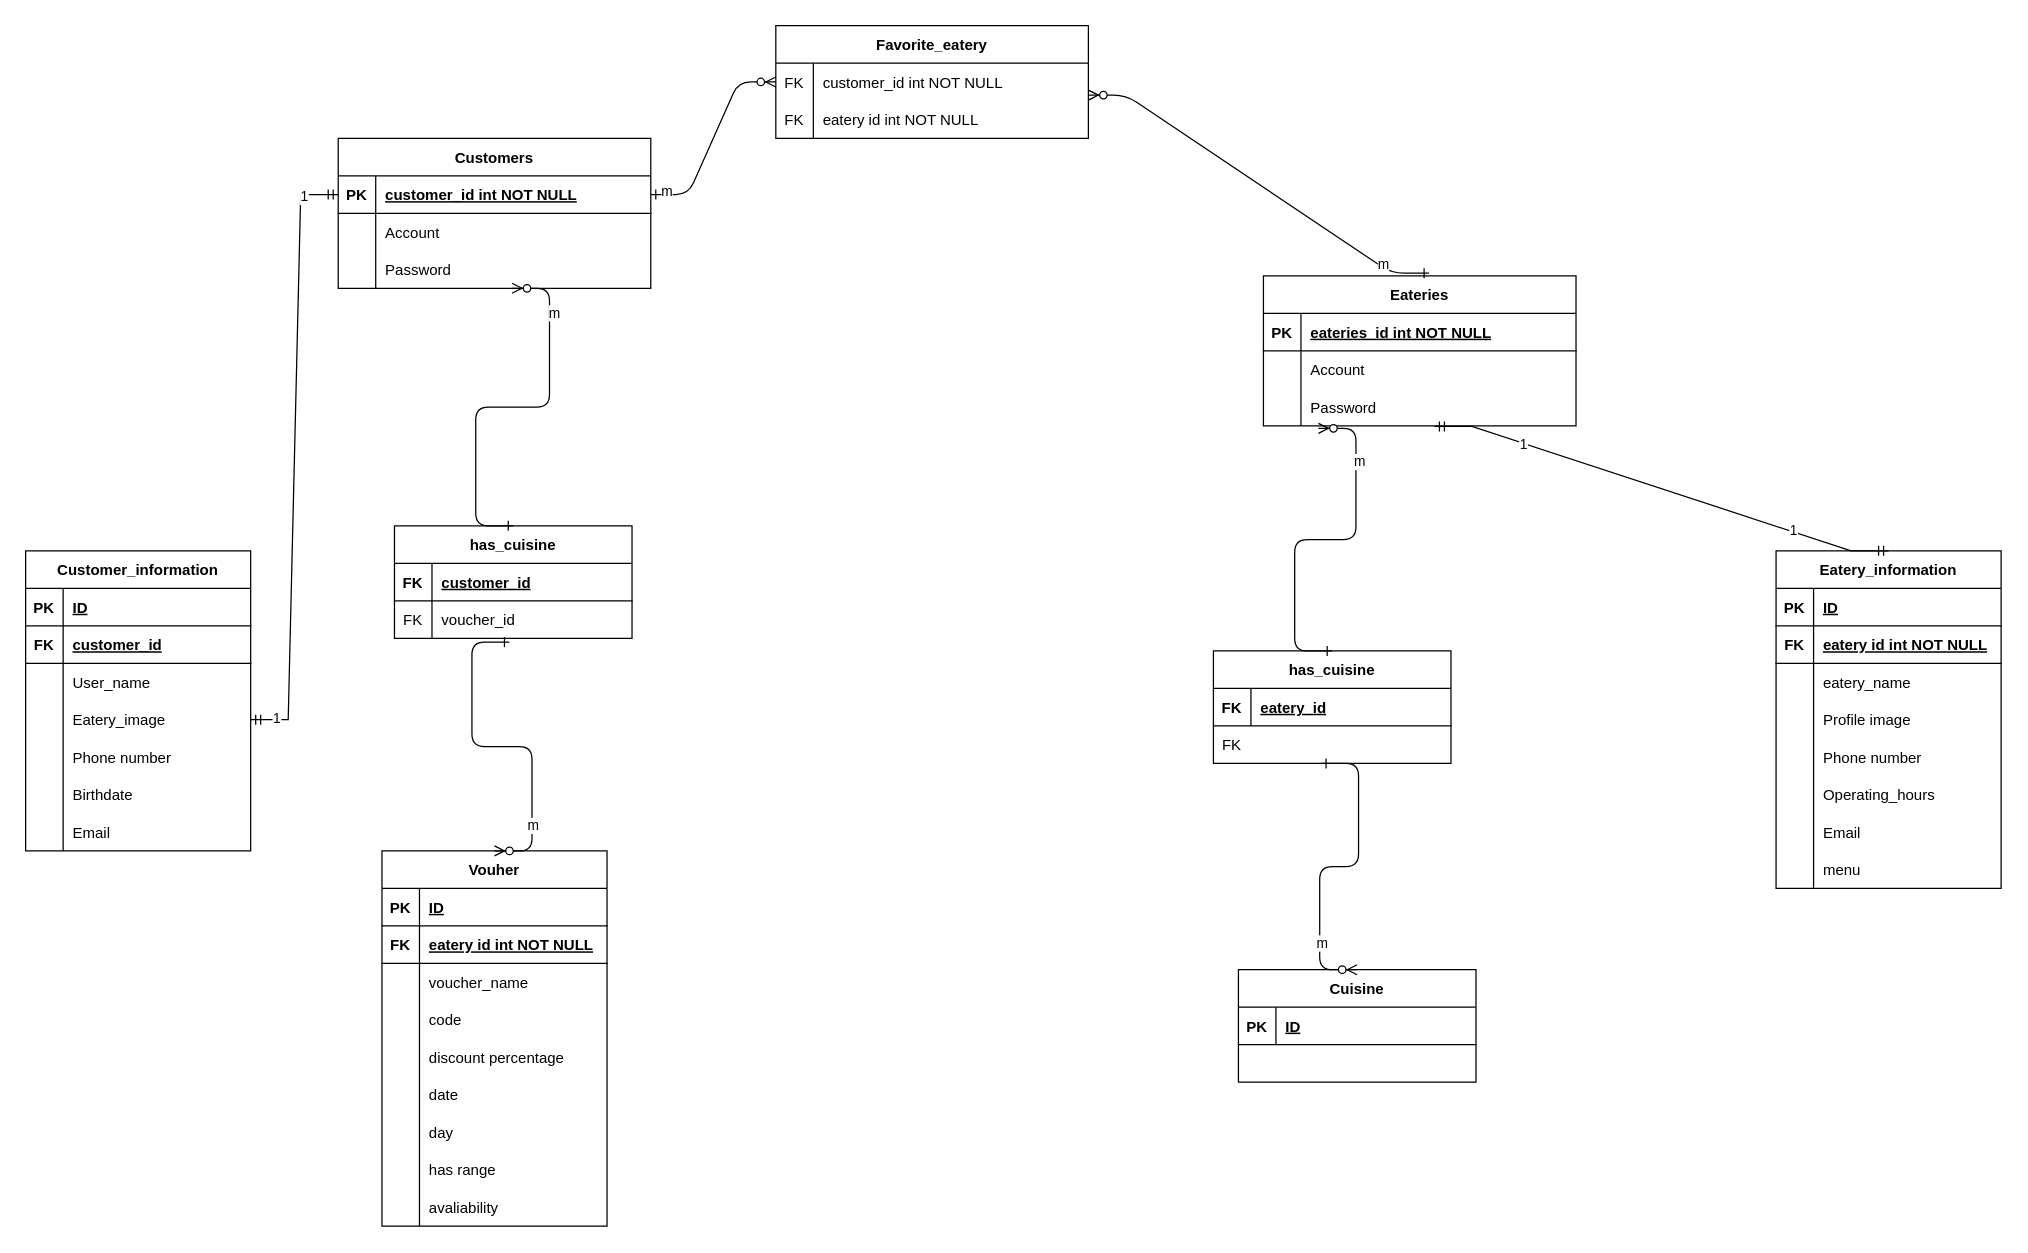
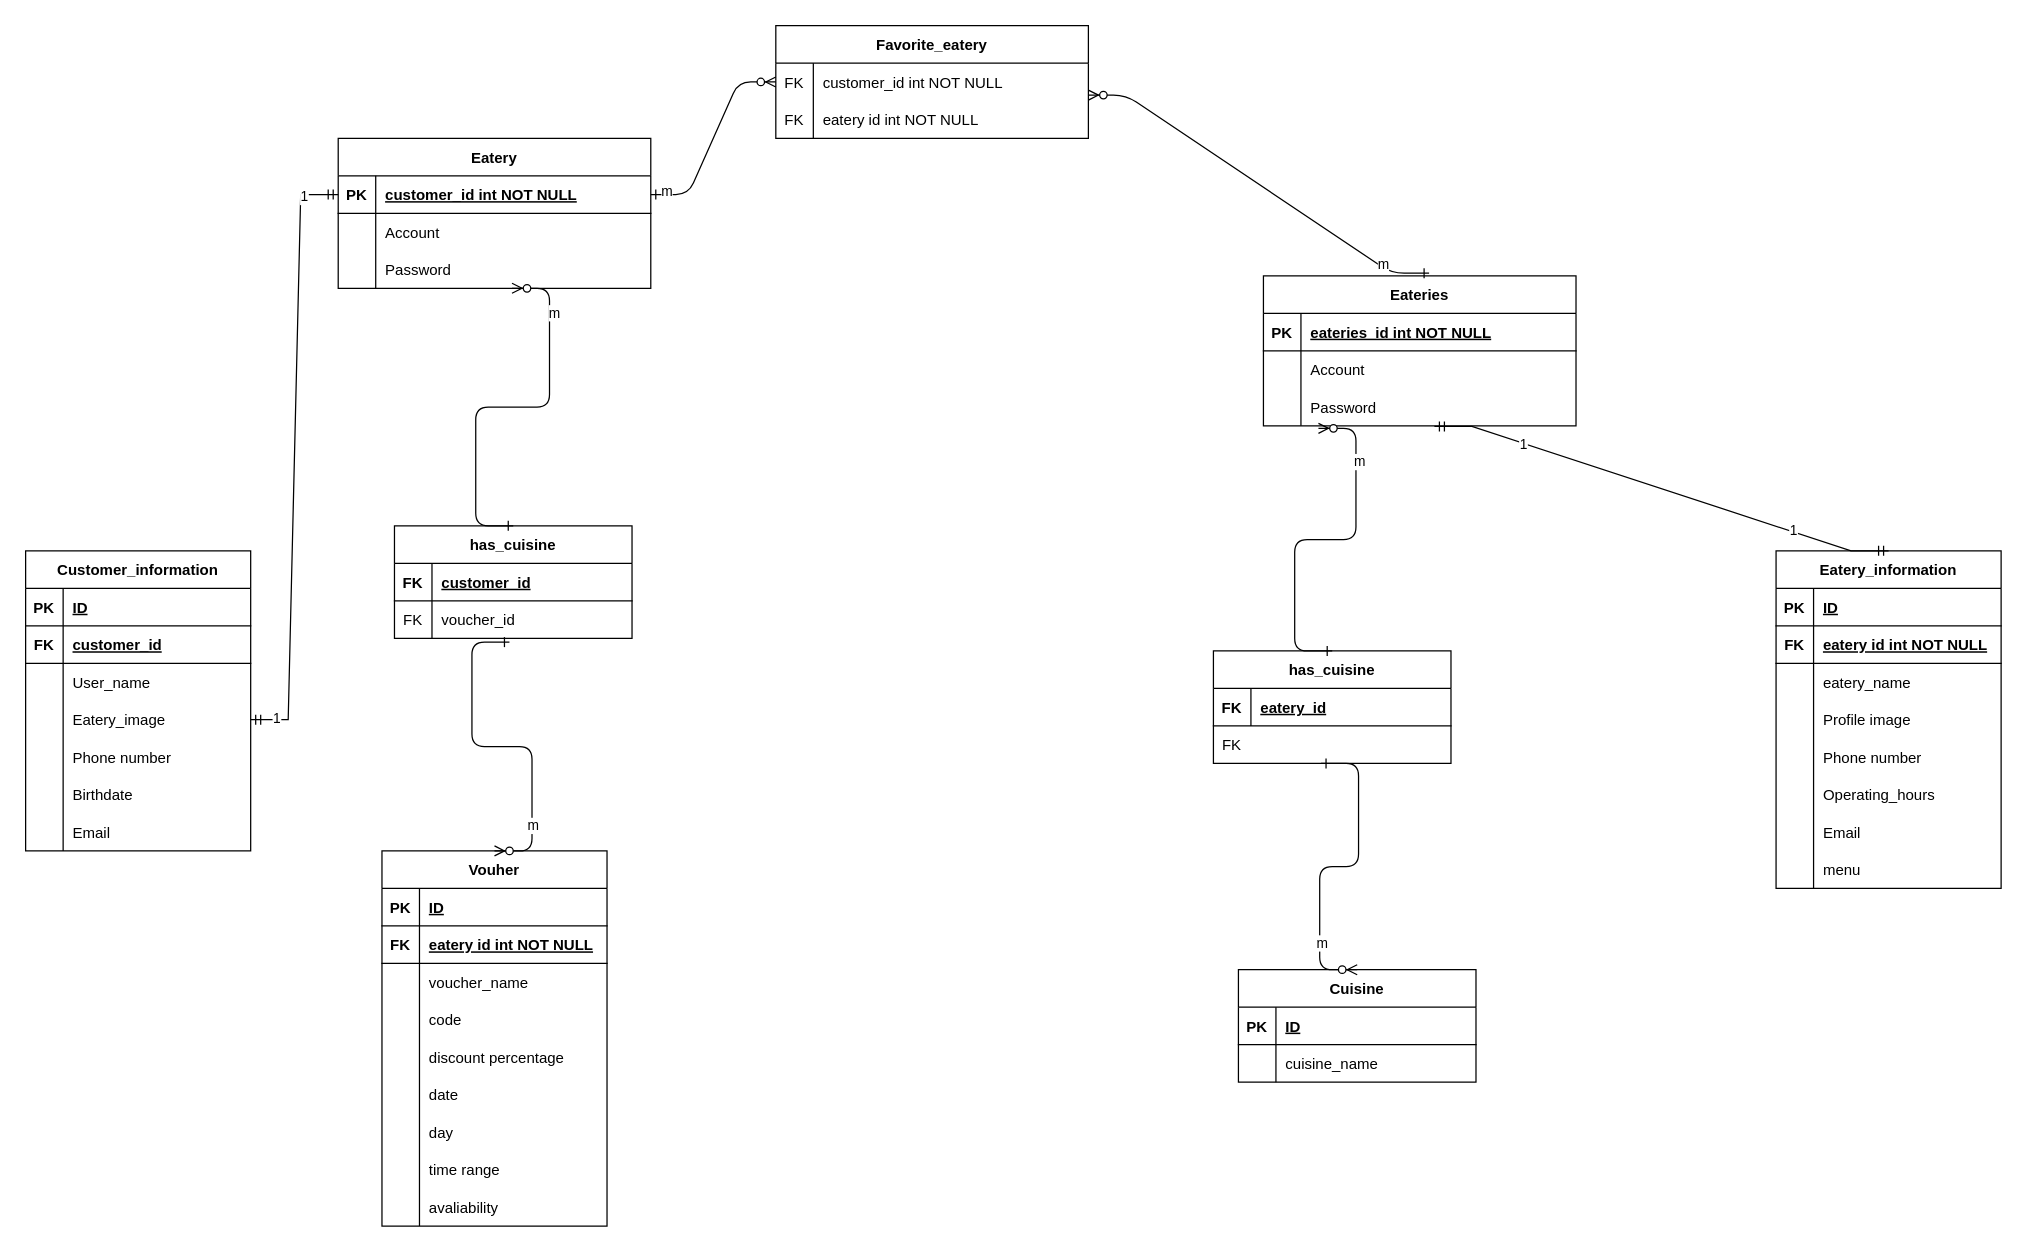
node "Customers": label "Customers" -> "Eatery"
node "cuisine_name": added
node "has range": label "has range" -> "time range"
